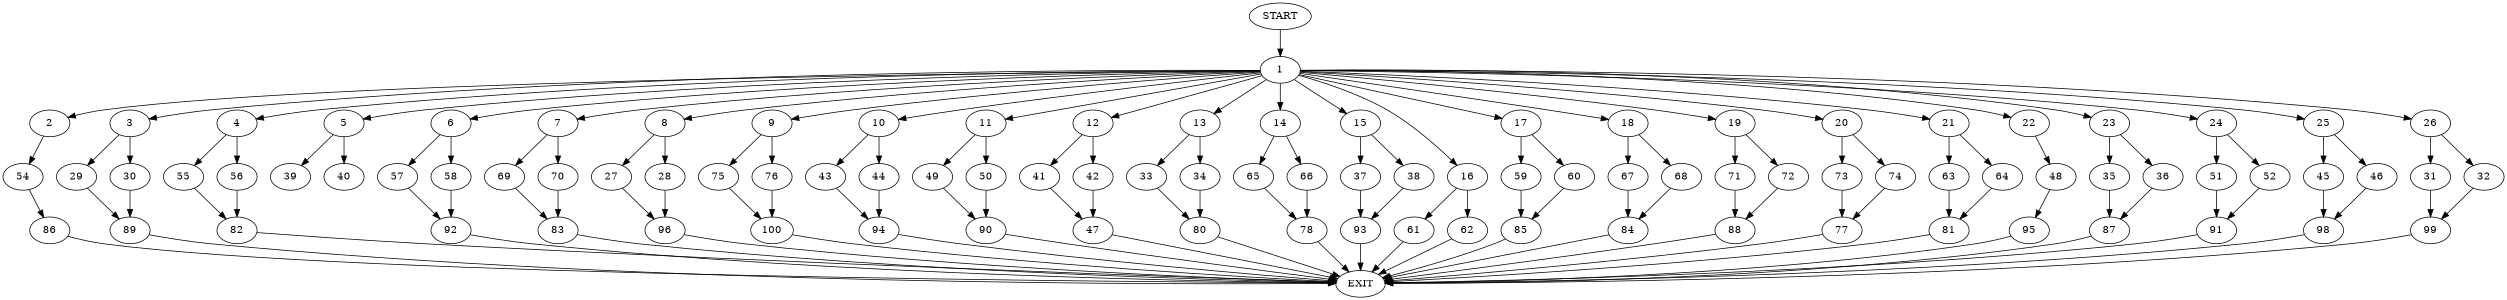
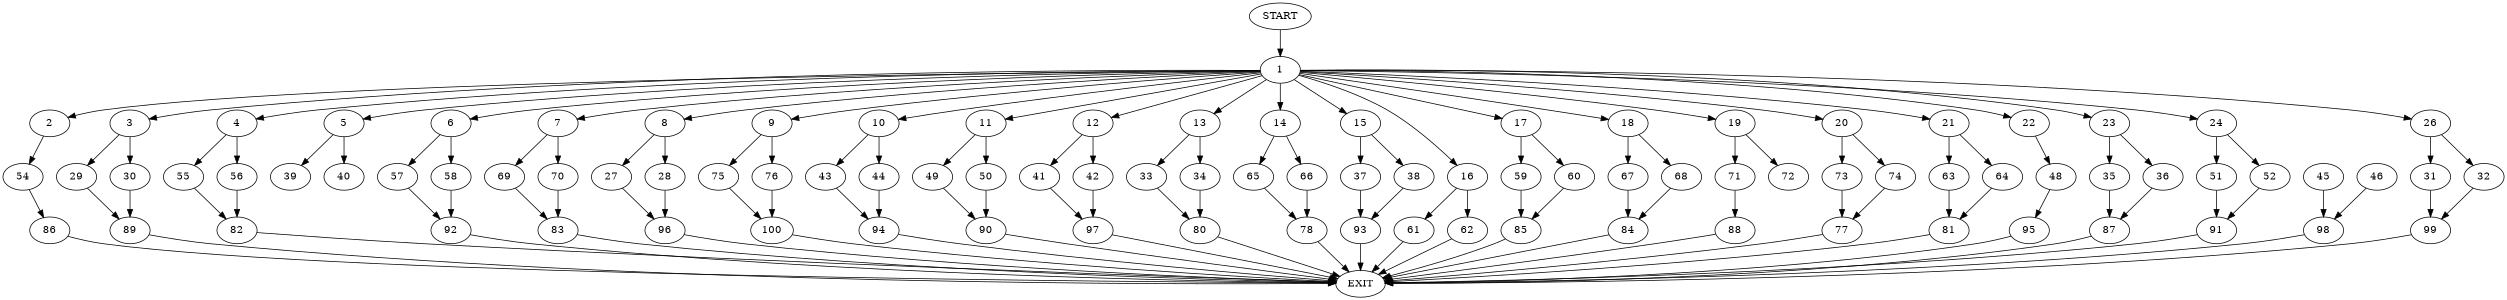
node "25": removed
edge "72" -> "88": removed
node "47": label "47" -> "97"
